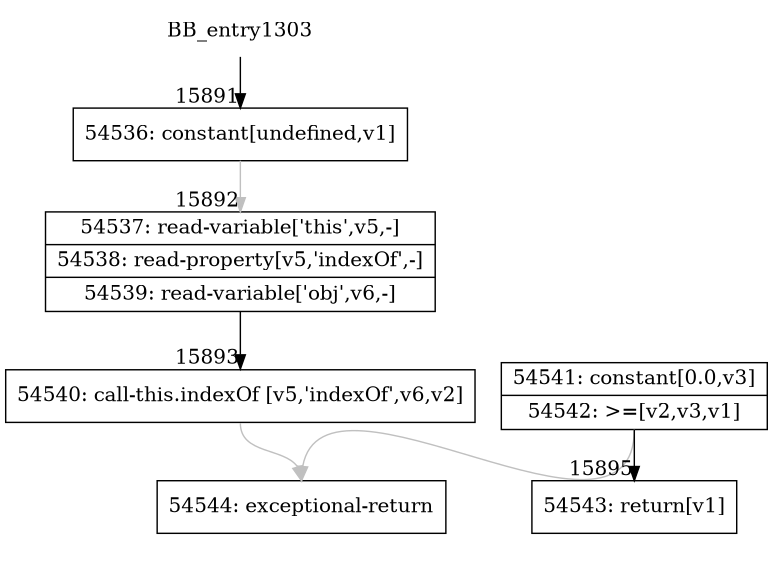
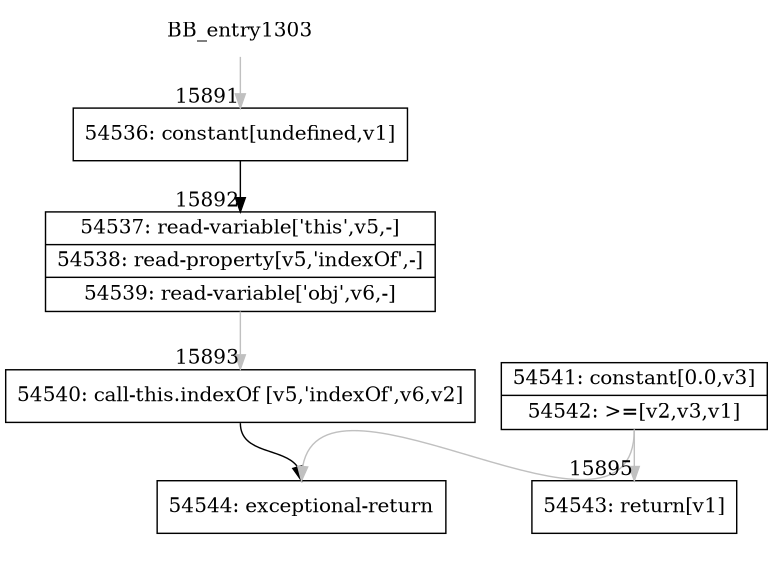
edge "BB_entry1303" -> "54536: constant[undefined,v1]": color black -> gray
edge "54536: constant[undefined,v1]" -> "54537: read-variable['this',v5,-]": color gray -> black
edge "54537: read-variable['this',v5,-]" -> "54540: call-this.indexOf [v5,'indexOf',v6,v2]": color black -> gray
edge "54540: call-this.indexOf [v5,'indexOf',v6,v2]" -> "54544: exceptional-return": color gray -> black
edge "54541: constant[0.0,v3]" -> "54543: return[v1]": color black -> gray
